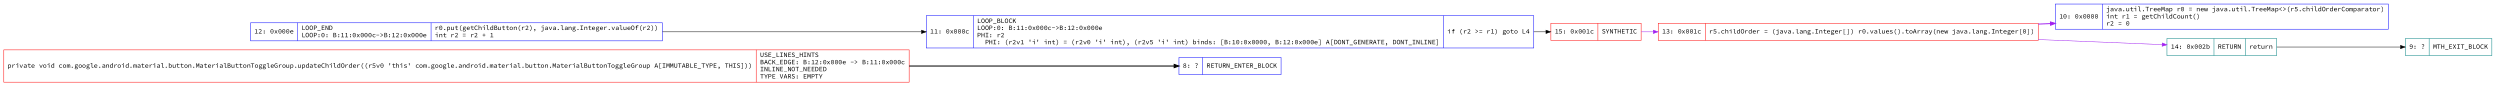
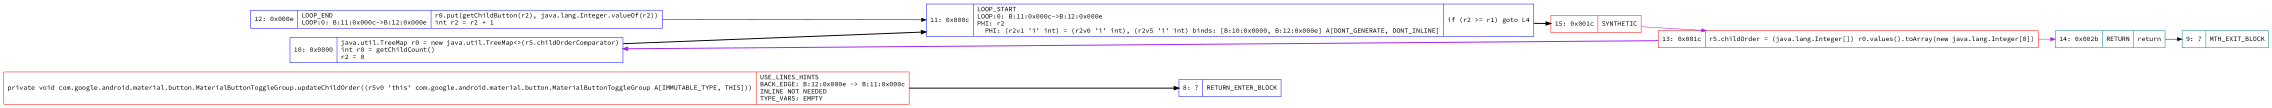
node "10: 0x0000": text "int r1 = getChildCount()" -> "int r0 = getChildCount()"
node "11: 0x000c": text "LOOP_BLOCK" -> "LOOP_START"
edge "11: 0x000c" -> "15: 0x001c": style solid -> bold
edge "10: 0x0000" -> "11: 0x000c": added
